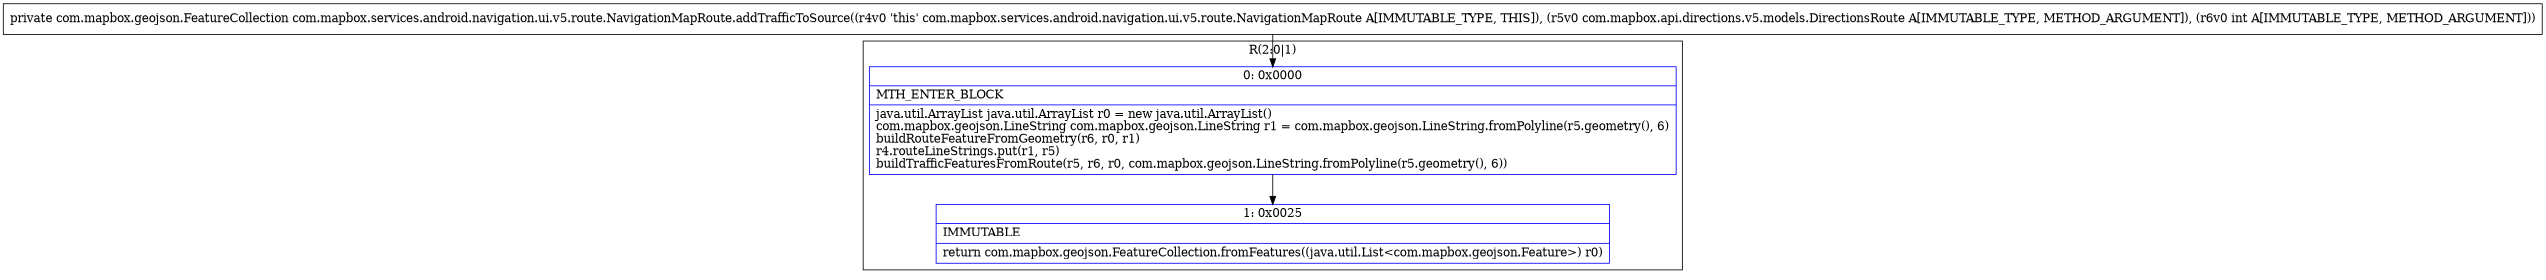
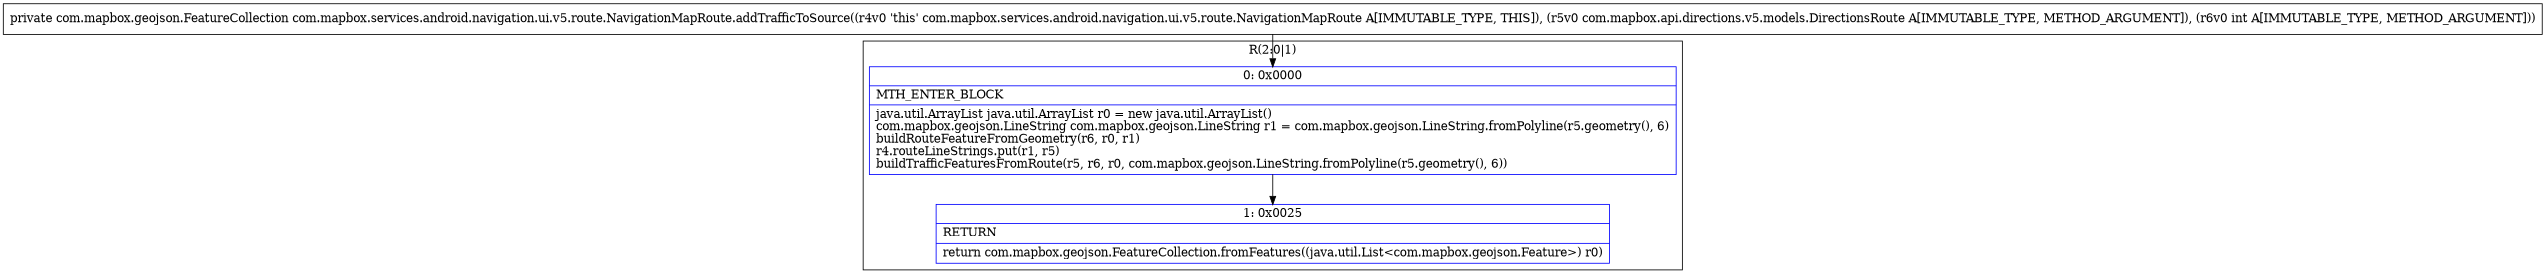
node "1: 0x0025": text "IMMUTABLE" -> "RETURN"
